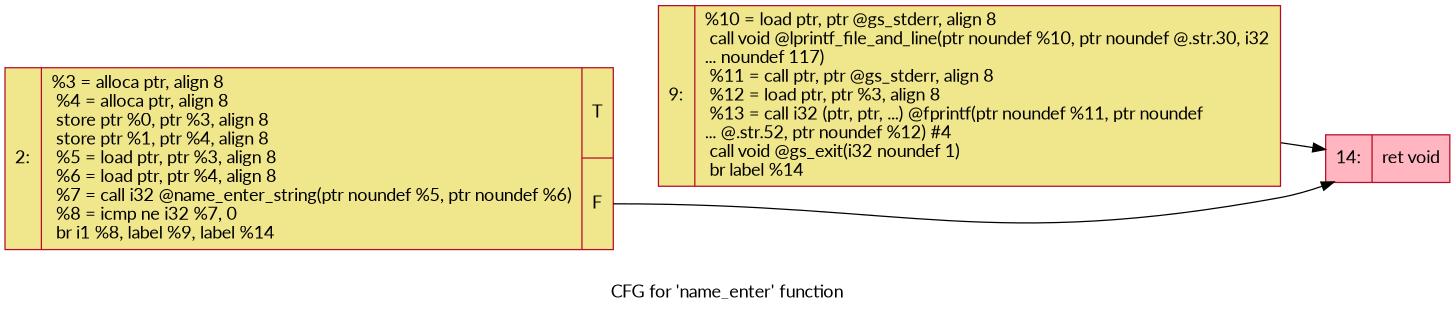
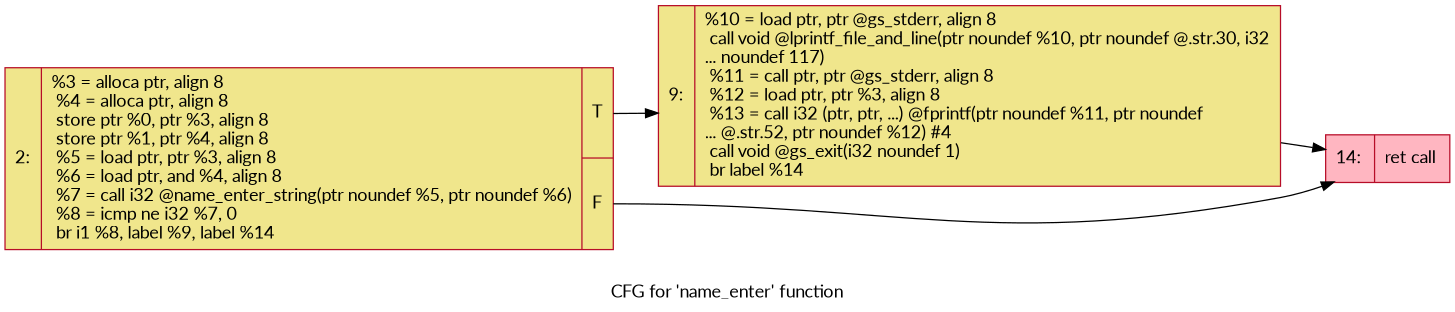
edge "2:" -> "9:": added
node "14:": text "ret void" -> "ret call"
node "2:": text "%6 = load ptr, ptr %4, align 8" -> "%6 = load ptr, and %4, align 8"
